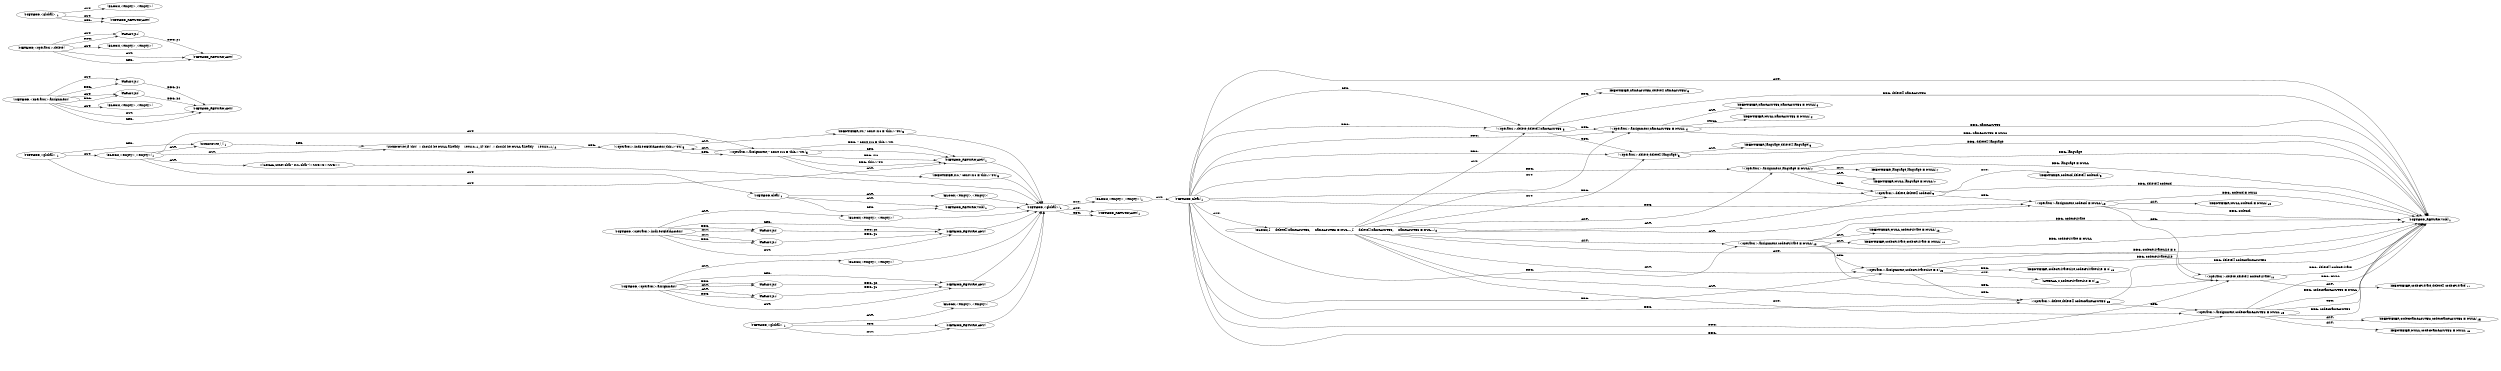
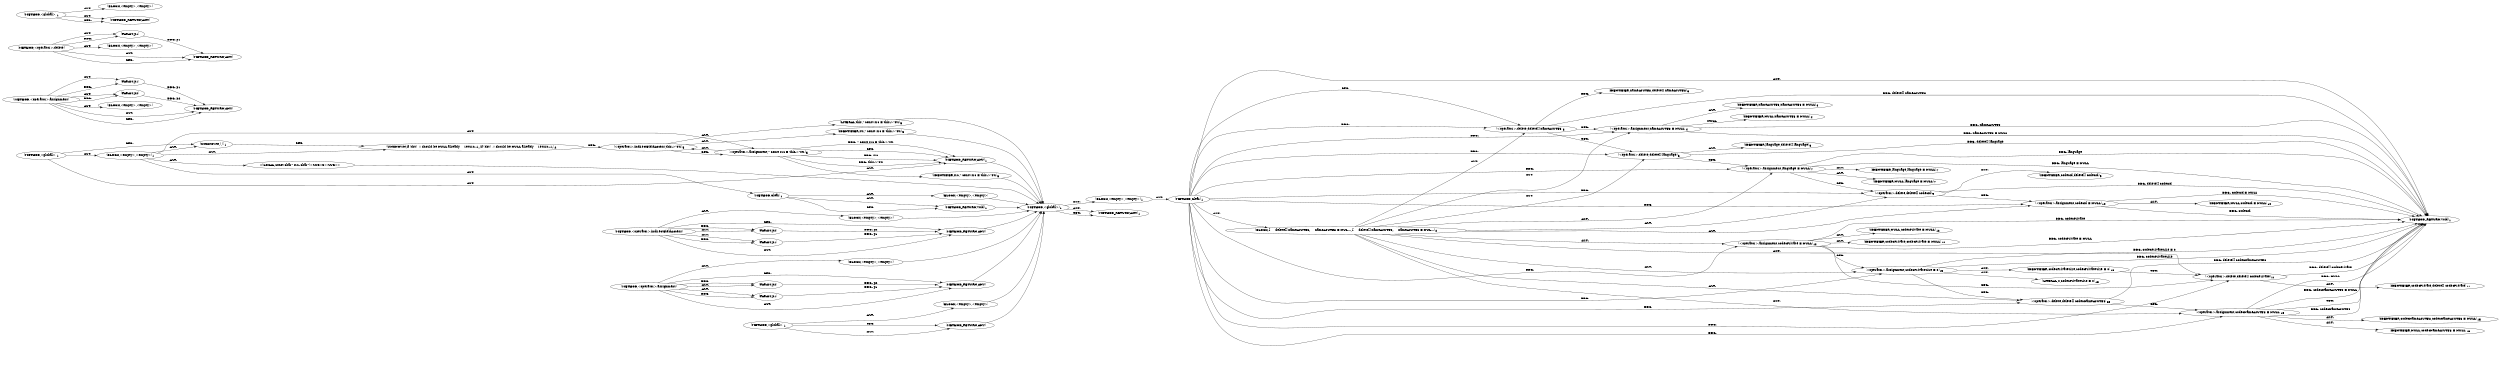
node "(LITERAL,this,* const src = this->*str)": added
edge "(<operator>.delete,delete[] language)" -> "(<operator>.assignment,language = NULL)": added, label "CFG:"
edge "(<operator>.assignment,codecId = NULL)" -> "(<operator>.delete,delete[] codecPrivate)": now "(IDENTIFIER,codecPrivateSize,codecPrivateSize = 0)" -> "(<operator>.delete,delete[] codecPrivate)"
edge "(<operator>.assignment,codecPrivateSize = 0)" -> "(IDENTIFIER,codecPrivateSize,codecPrivateSize = 0)": label "DDG: " -> "AST: "
